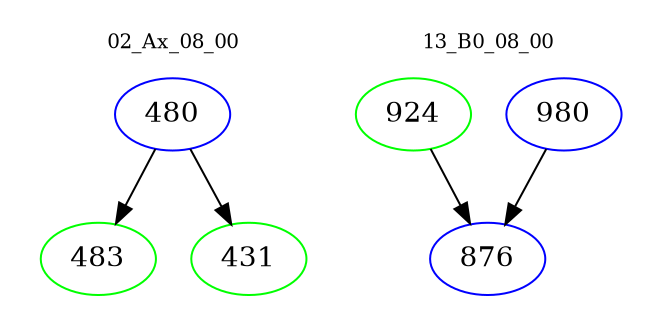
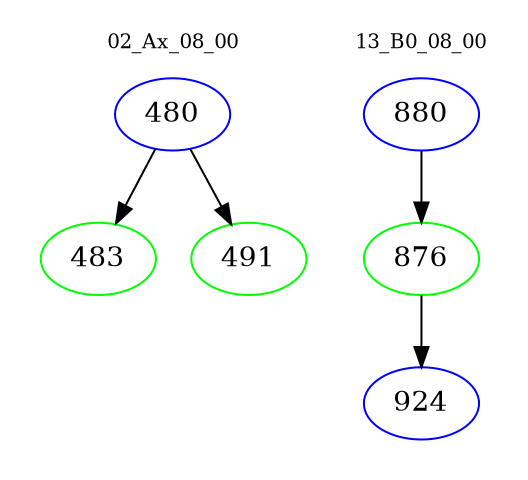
node "924": color green -> blue
node "980": label "980" -> "880"
edge "924" -> "876": reversed
node "431": label "431" -> "491"
node "876": color blue -> green
